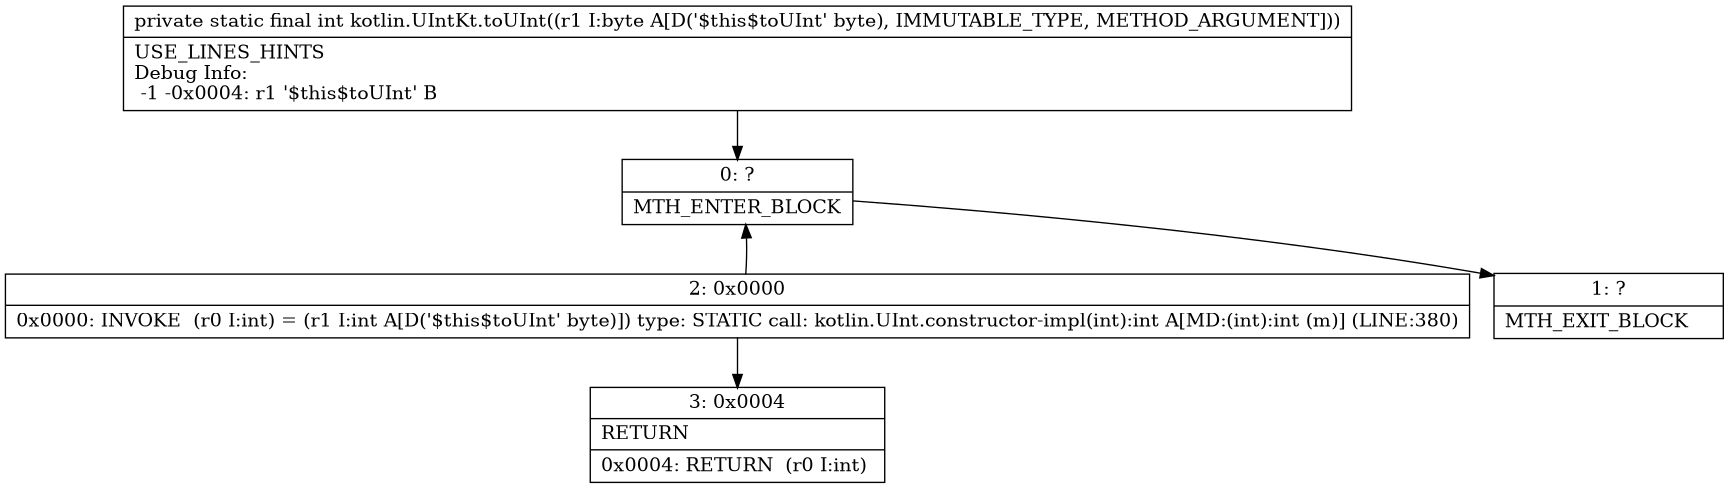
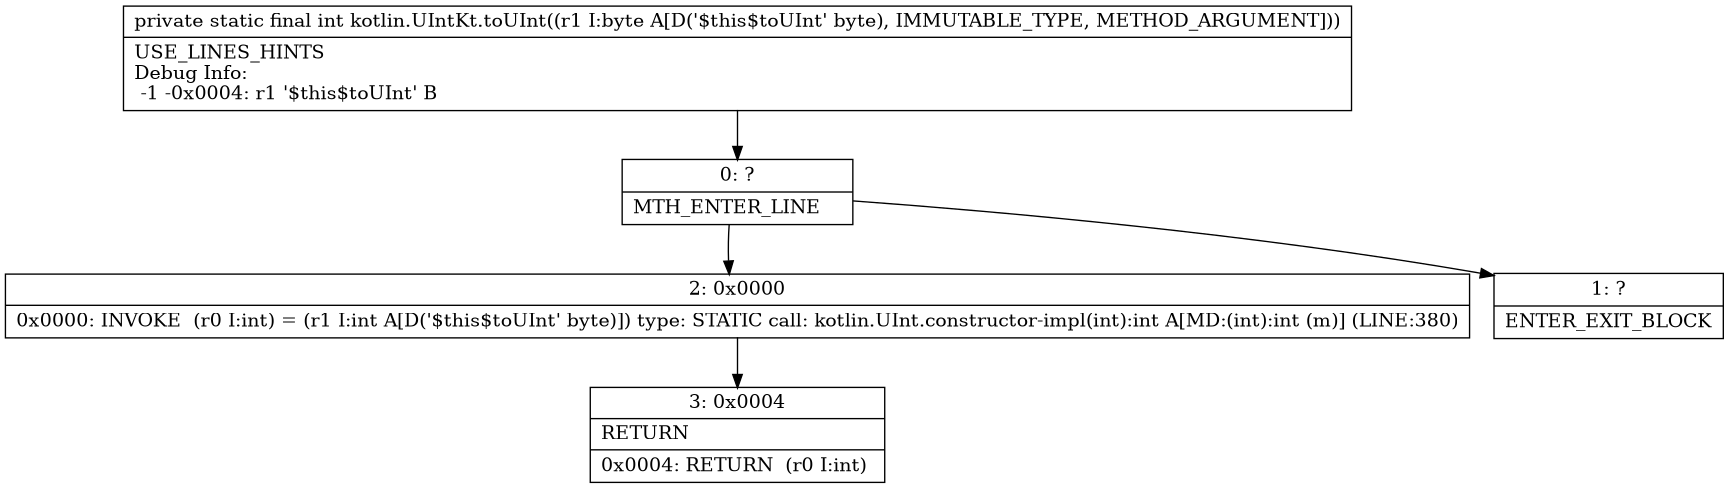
node "0: ?": text "MTH_ENTER_BLOCK" -> "MTH_ENTER_LINE"
edge "2: 0x0000" -> "0: ?": reversed
node "1: ?": text "MTH_EXIT_BLOCK" -> "ENTER_EXIT_BLOCK"
